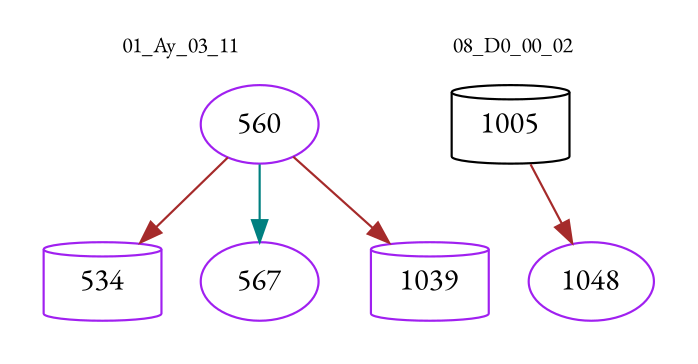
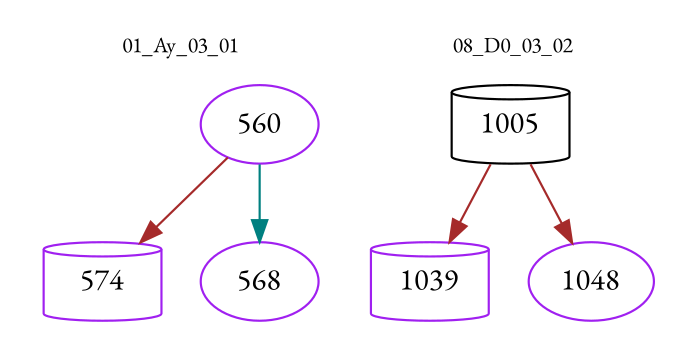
cluster "01_Ay_03_11": label "01_Ay_03_11" -> "01_Ay_03_01"
cluster "08_D0_00_02": label "08_D0_00_02" -> "08_D0_03_02"
edge "560" -> "1039": now "1005" -> "1039"
node "534": label "534" -> "574"
node "567": label "567" -> "568"
